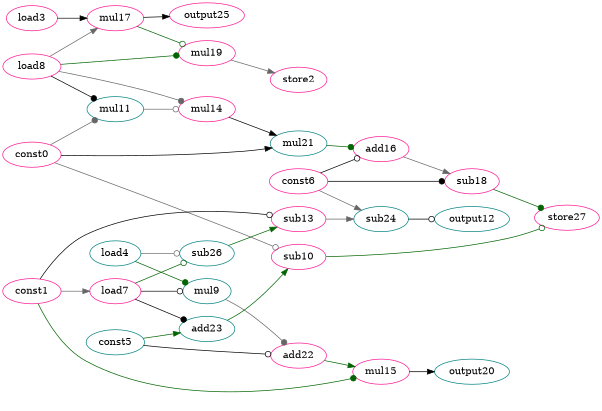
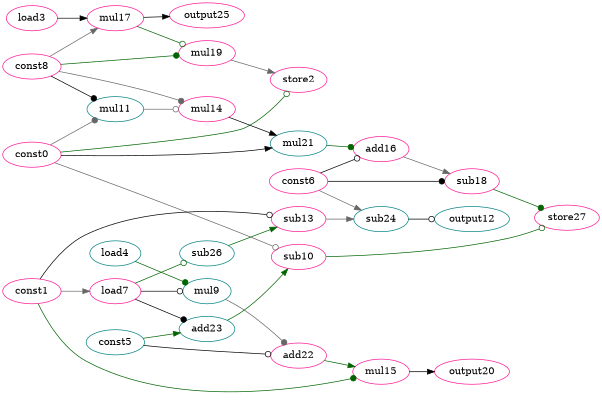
node "load8": label "load8" -> "const8"
edge "const0" -> "store2": added
edge "load4" -> "sub26": removed
node "output20": color teal -> deeppink
